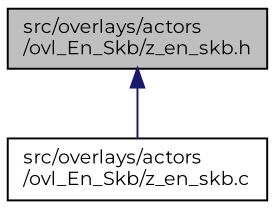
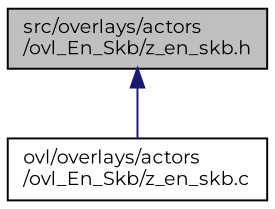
node "src/overlays/actors /ovl_En_Skb/z_en_skb.c": label "src/overlays/actors /ovl_En_Skb/z_en_skb.c" -> "ovl/overlays/actors /ovl_En_Skb/z_en_skb.c"
